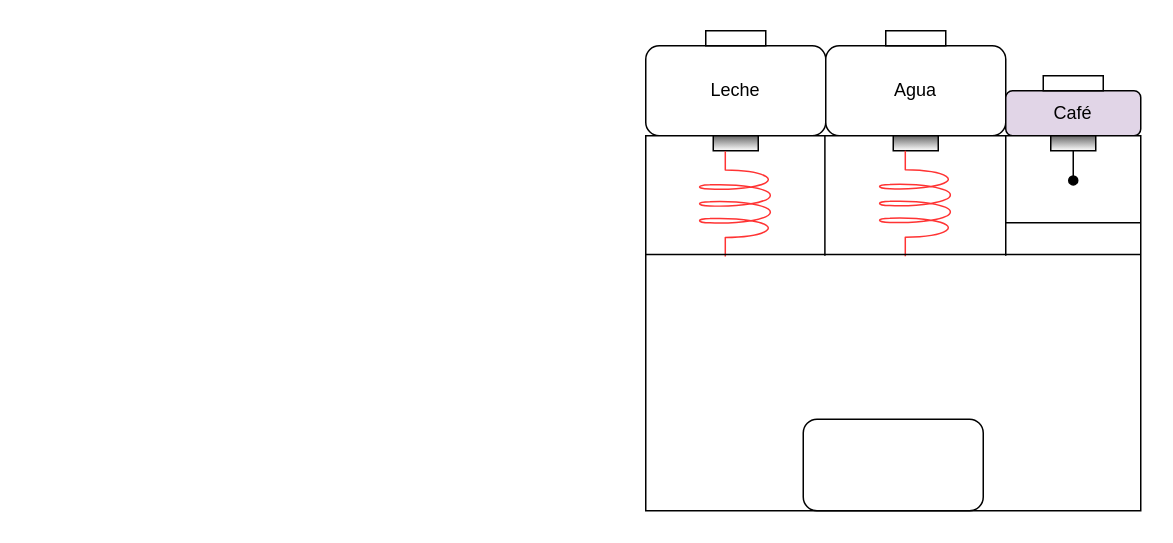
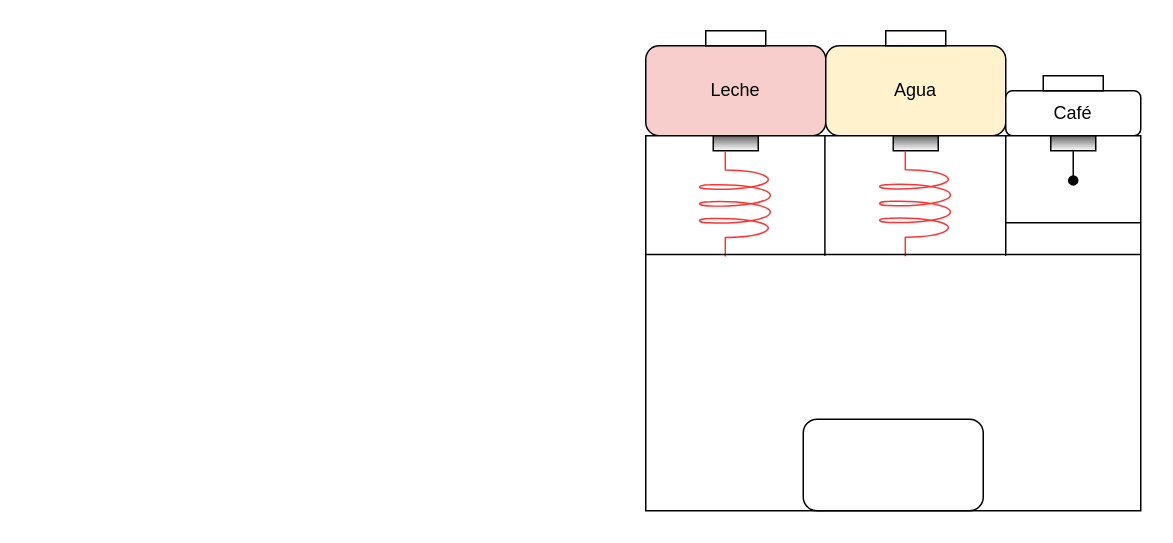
node "Leche": fillcolor #ffffff -> #f8cecc
node "Agua": fillcolor #ffffff -> #fff2cc
node "Café": fillcolor #e1d5e7 -> #ffffff
